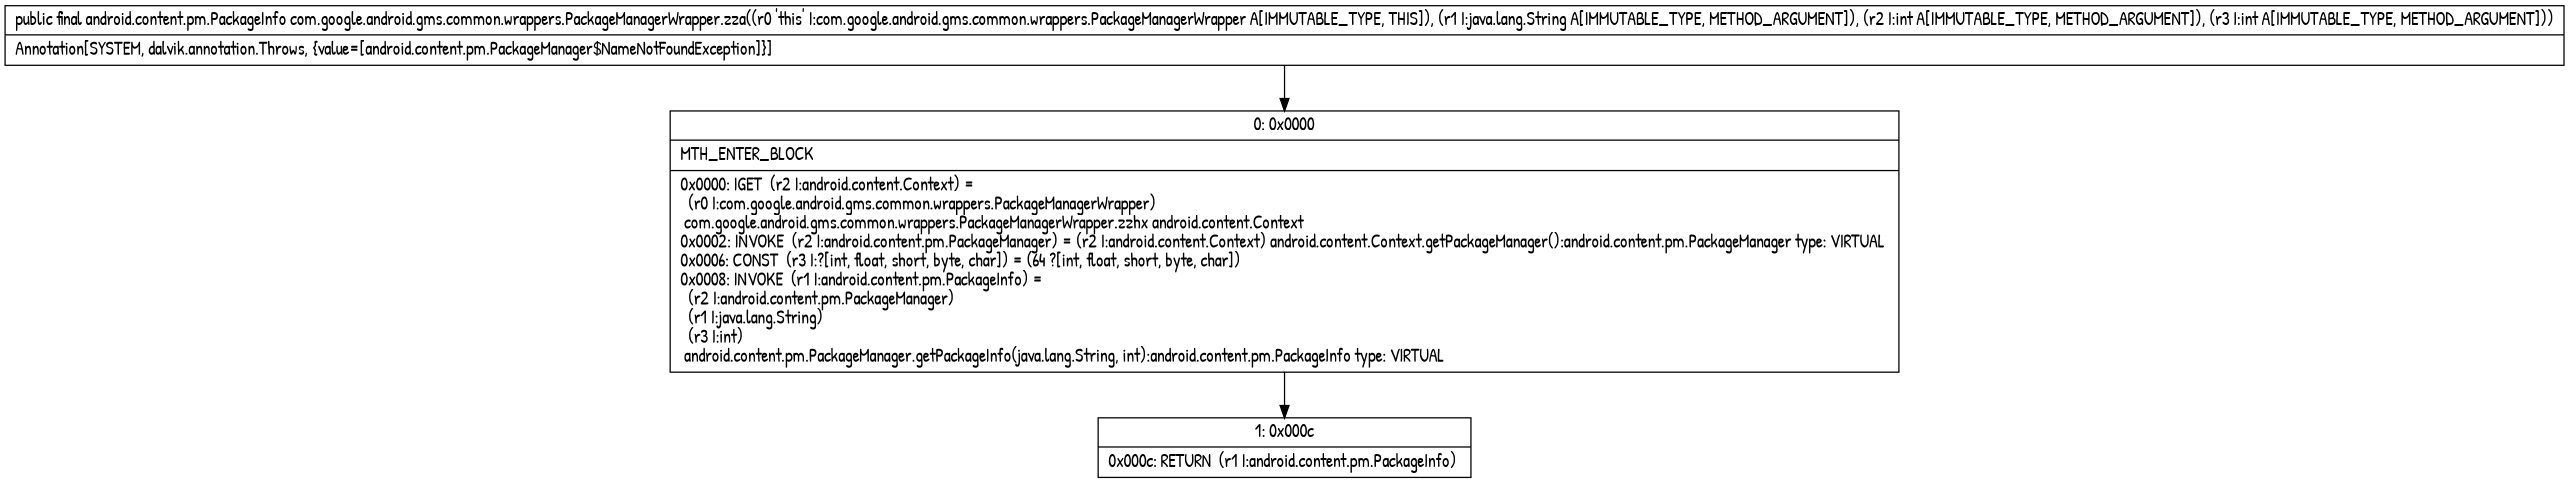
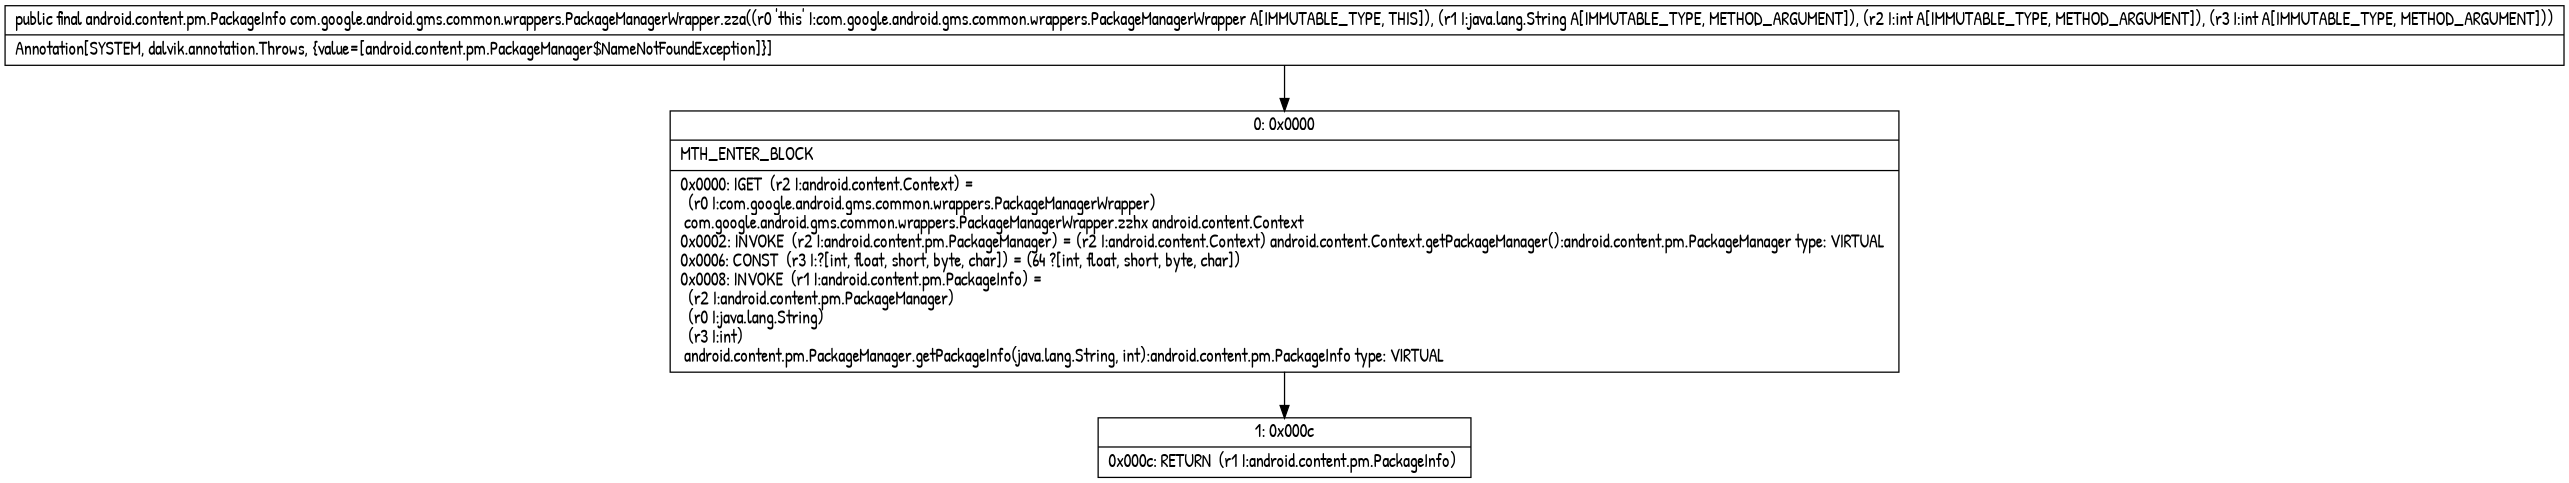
node "0: 0x0000": text "(r1 I:java.lang.String)" -> "(r0 I:java.lang.String)"
